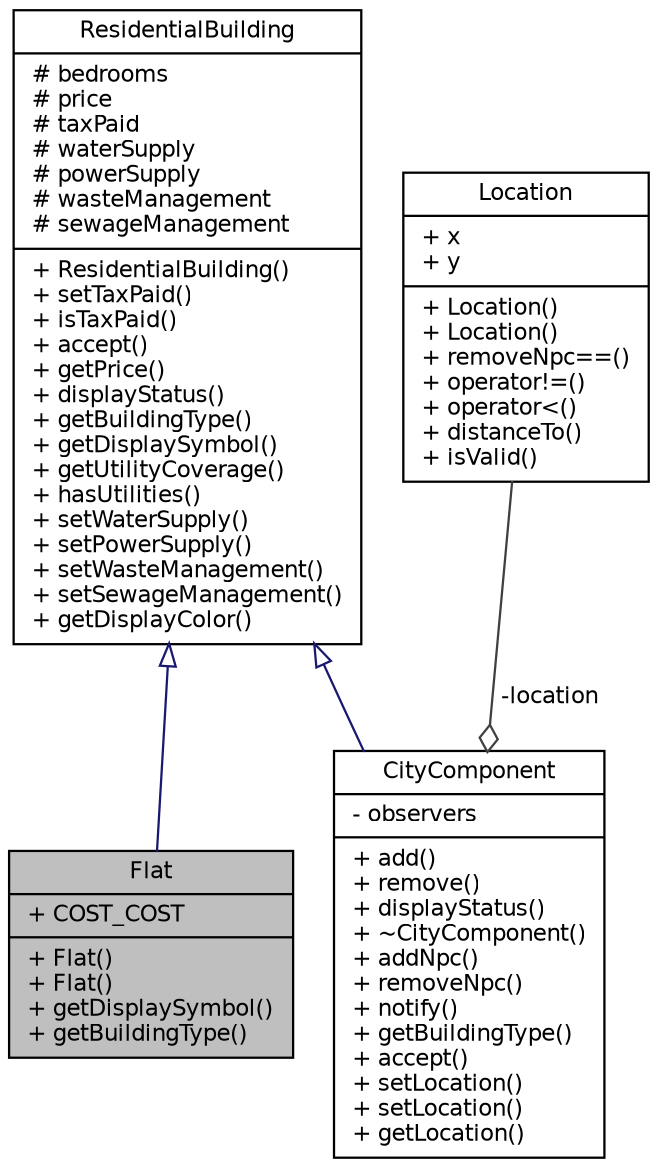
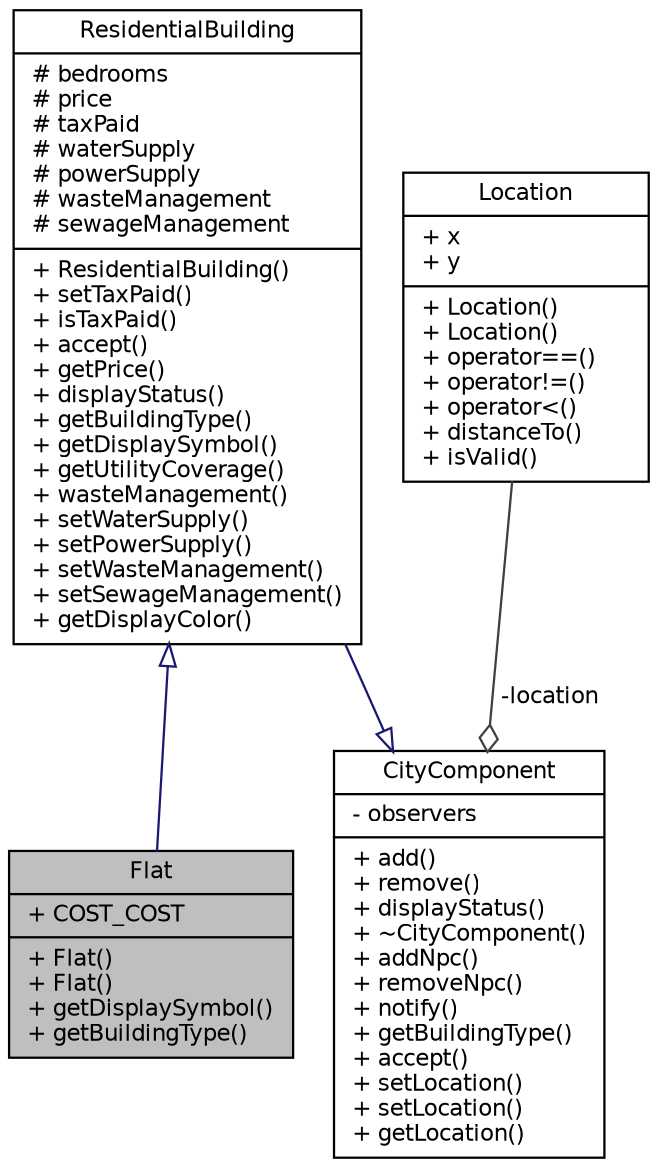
node "Location": text "+ removeNpc==()" -> "+ operator==()"
node "ResidentialBuilding": text "+ hasUtilities()" -> "+ wasteManagement()"
edge "CityComponent" -> "ResidentialBuilding": reversed
